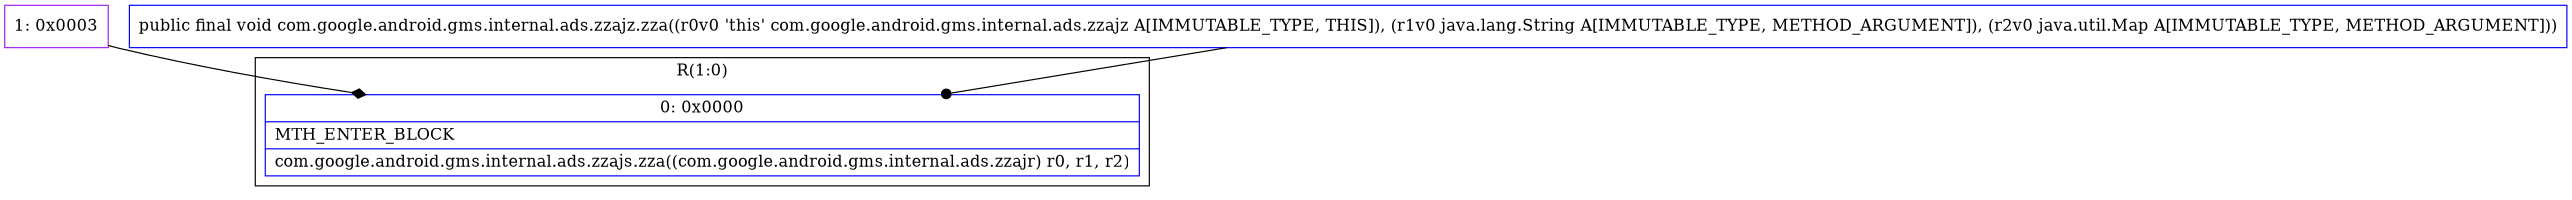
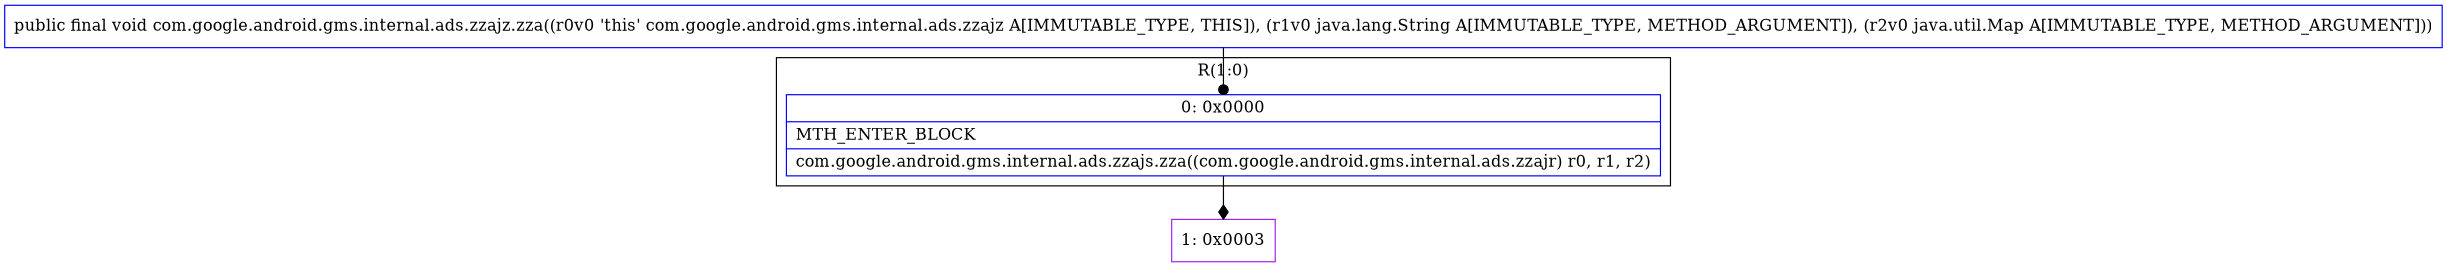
edge "1: 0x0003" -> "0: 0x0000": reversed
